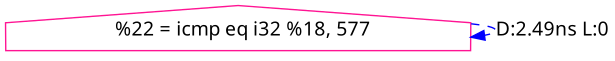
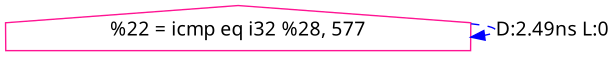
node "%22 = icmp eq i32 %18, 577": label "%22 = icmp eq i32 %18, 577" -> "%22 = icmp eq i32 %28, 577"
